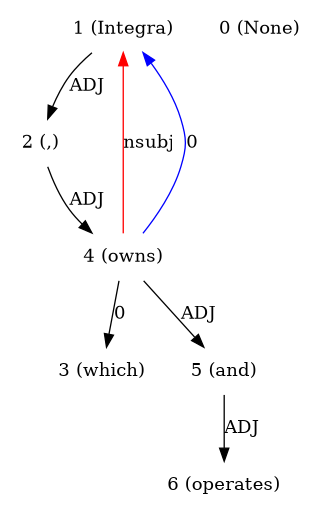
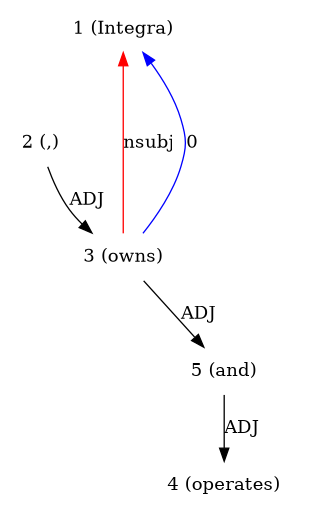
node "0 (None)": removed
edge "1 (Integra)" -> "2 (,)": removed, label "ADJ"
node "4 (owns)": label "4 (owns)" -> "3 (owns)"
node "3 (which)": removed
node "6 (operates)": label "6 (operates)" -> "4 (operates)"
